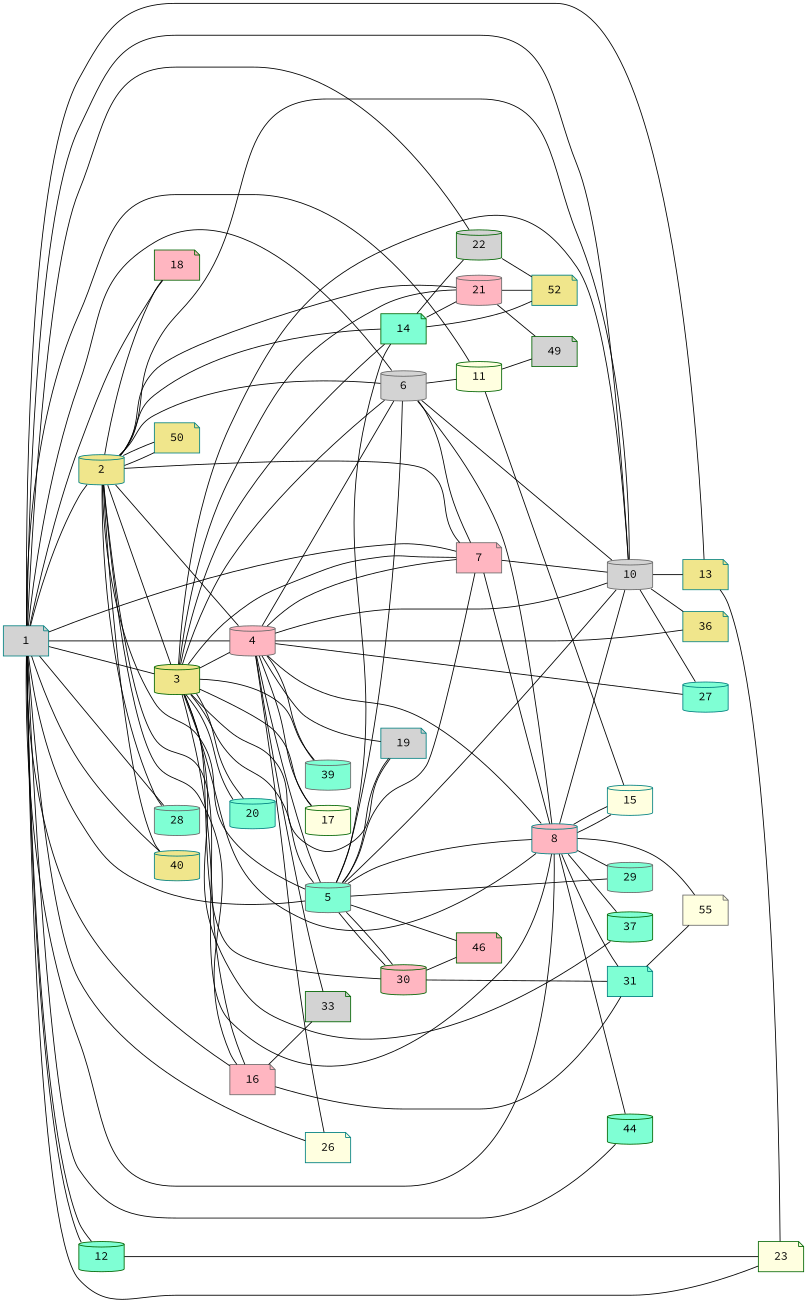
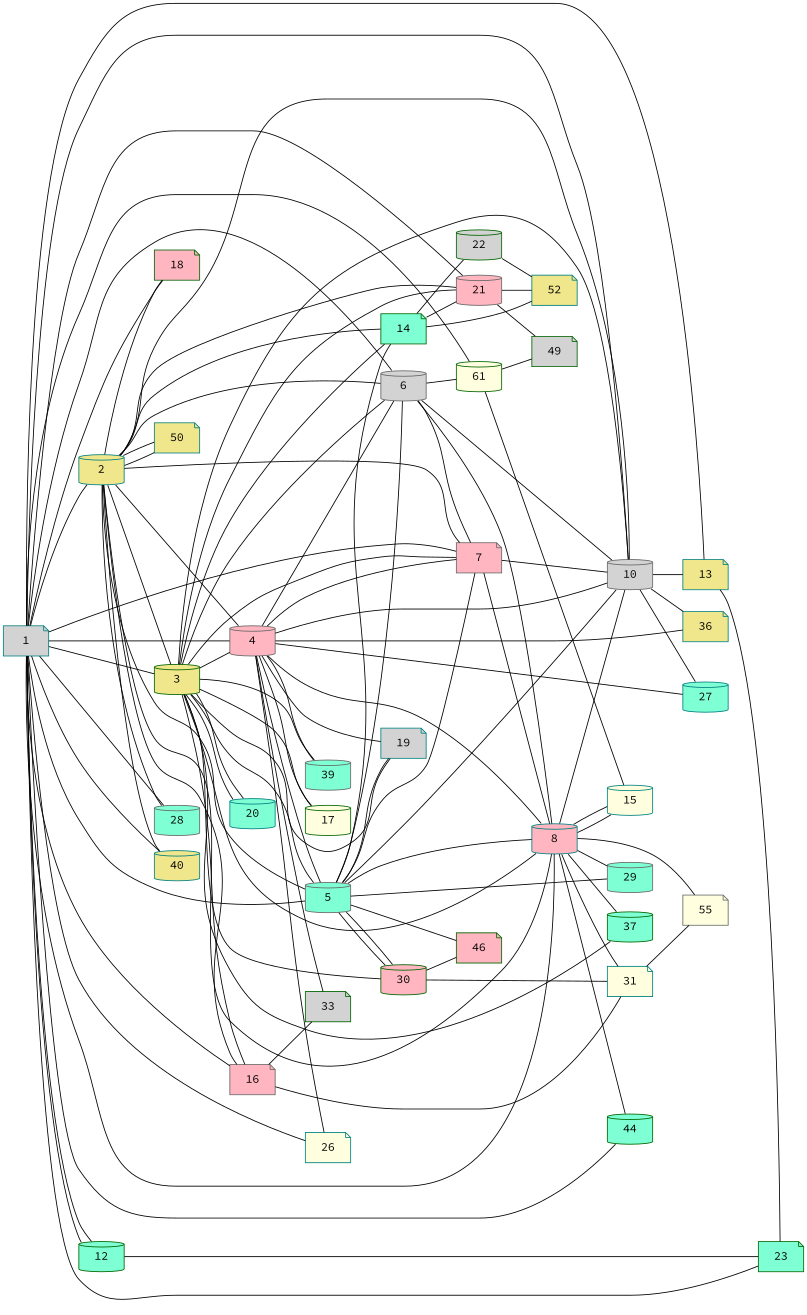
edge "22" -- "1": now "21" -- "1"
node "11": label "11" -> "61"
node "31": fillcolor aquamarine -> lightyellow
node "23": fillcolor lightyellow -> aquamarine
